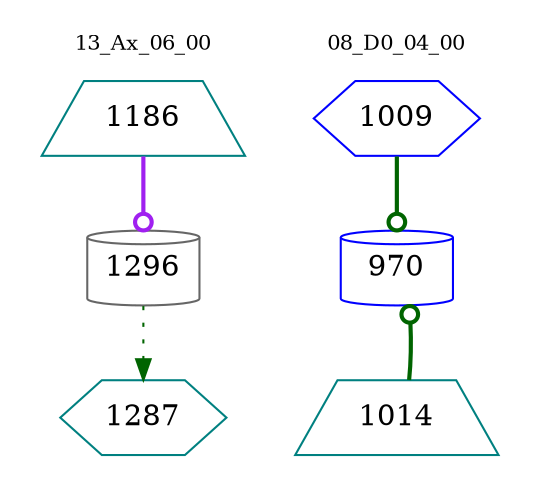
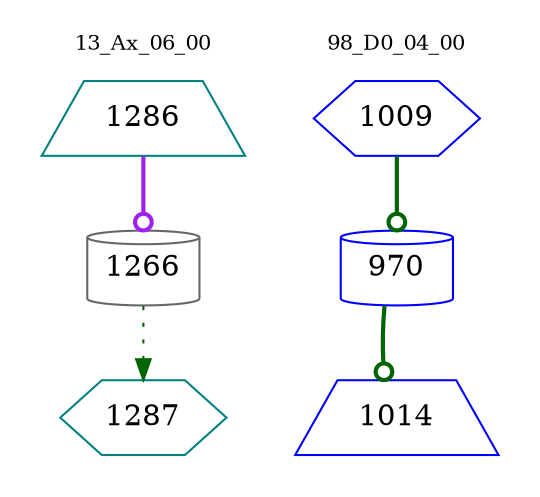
cluster "08_D0_04_00": label "08_D0_04_00" -> "98_D0_04_00"
node "1186": label "1186" -> "1286"
node "1296": label "1296" -> "1266"
edge "1014" -> "970": reversed
node "1014": color teal -> blue
